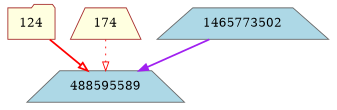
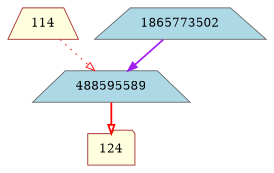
node "174": label "174" -> "114"
node "1465773502": label "1465773502" -> "1865773502"
edge "124" -> "488595589": reversed
